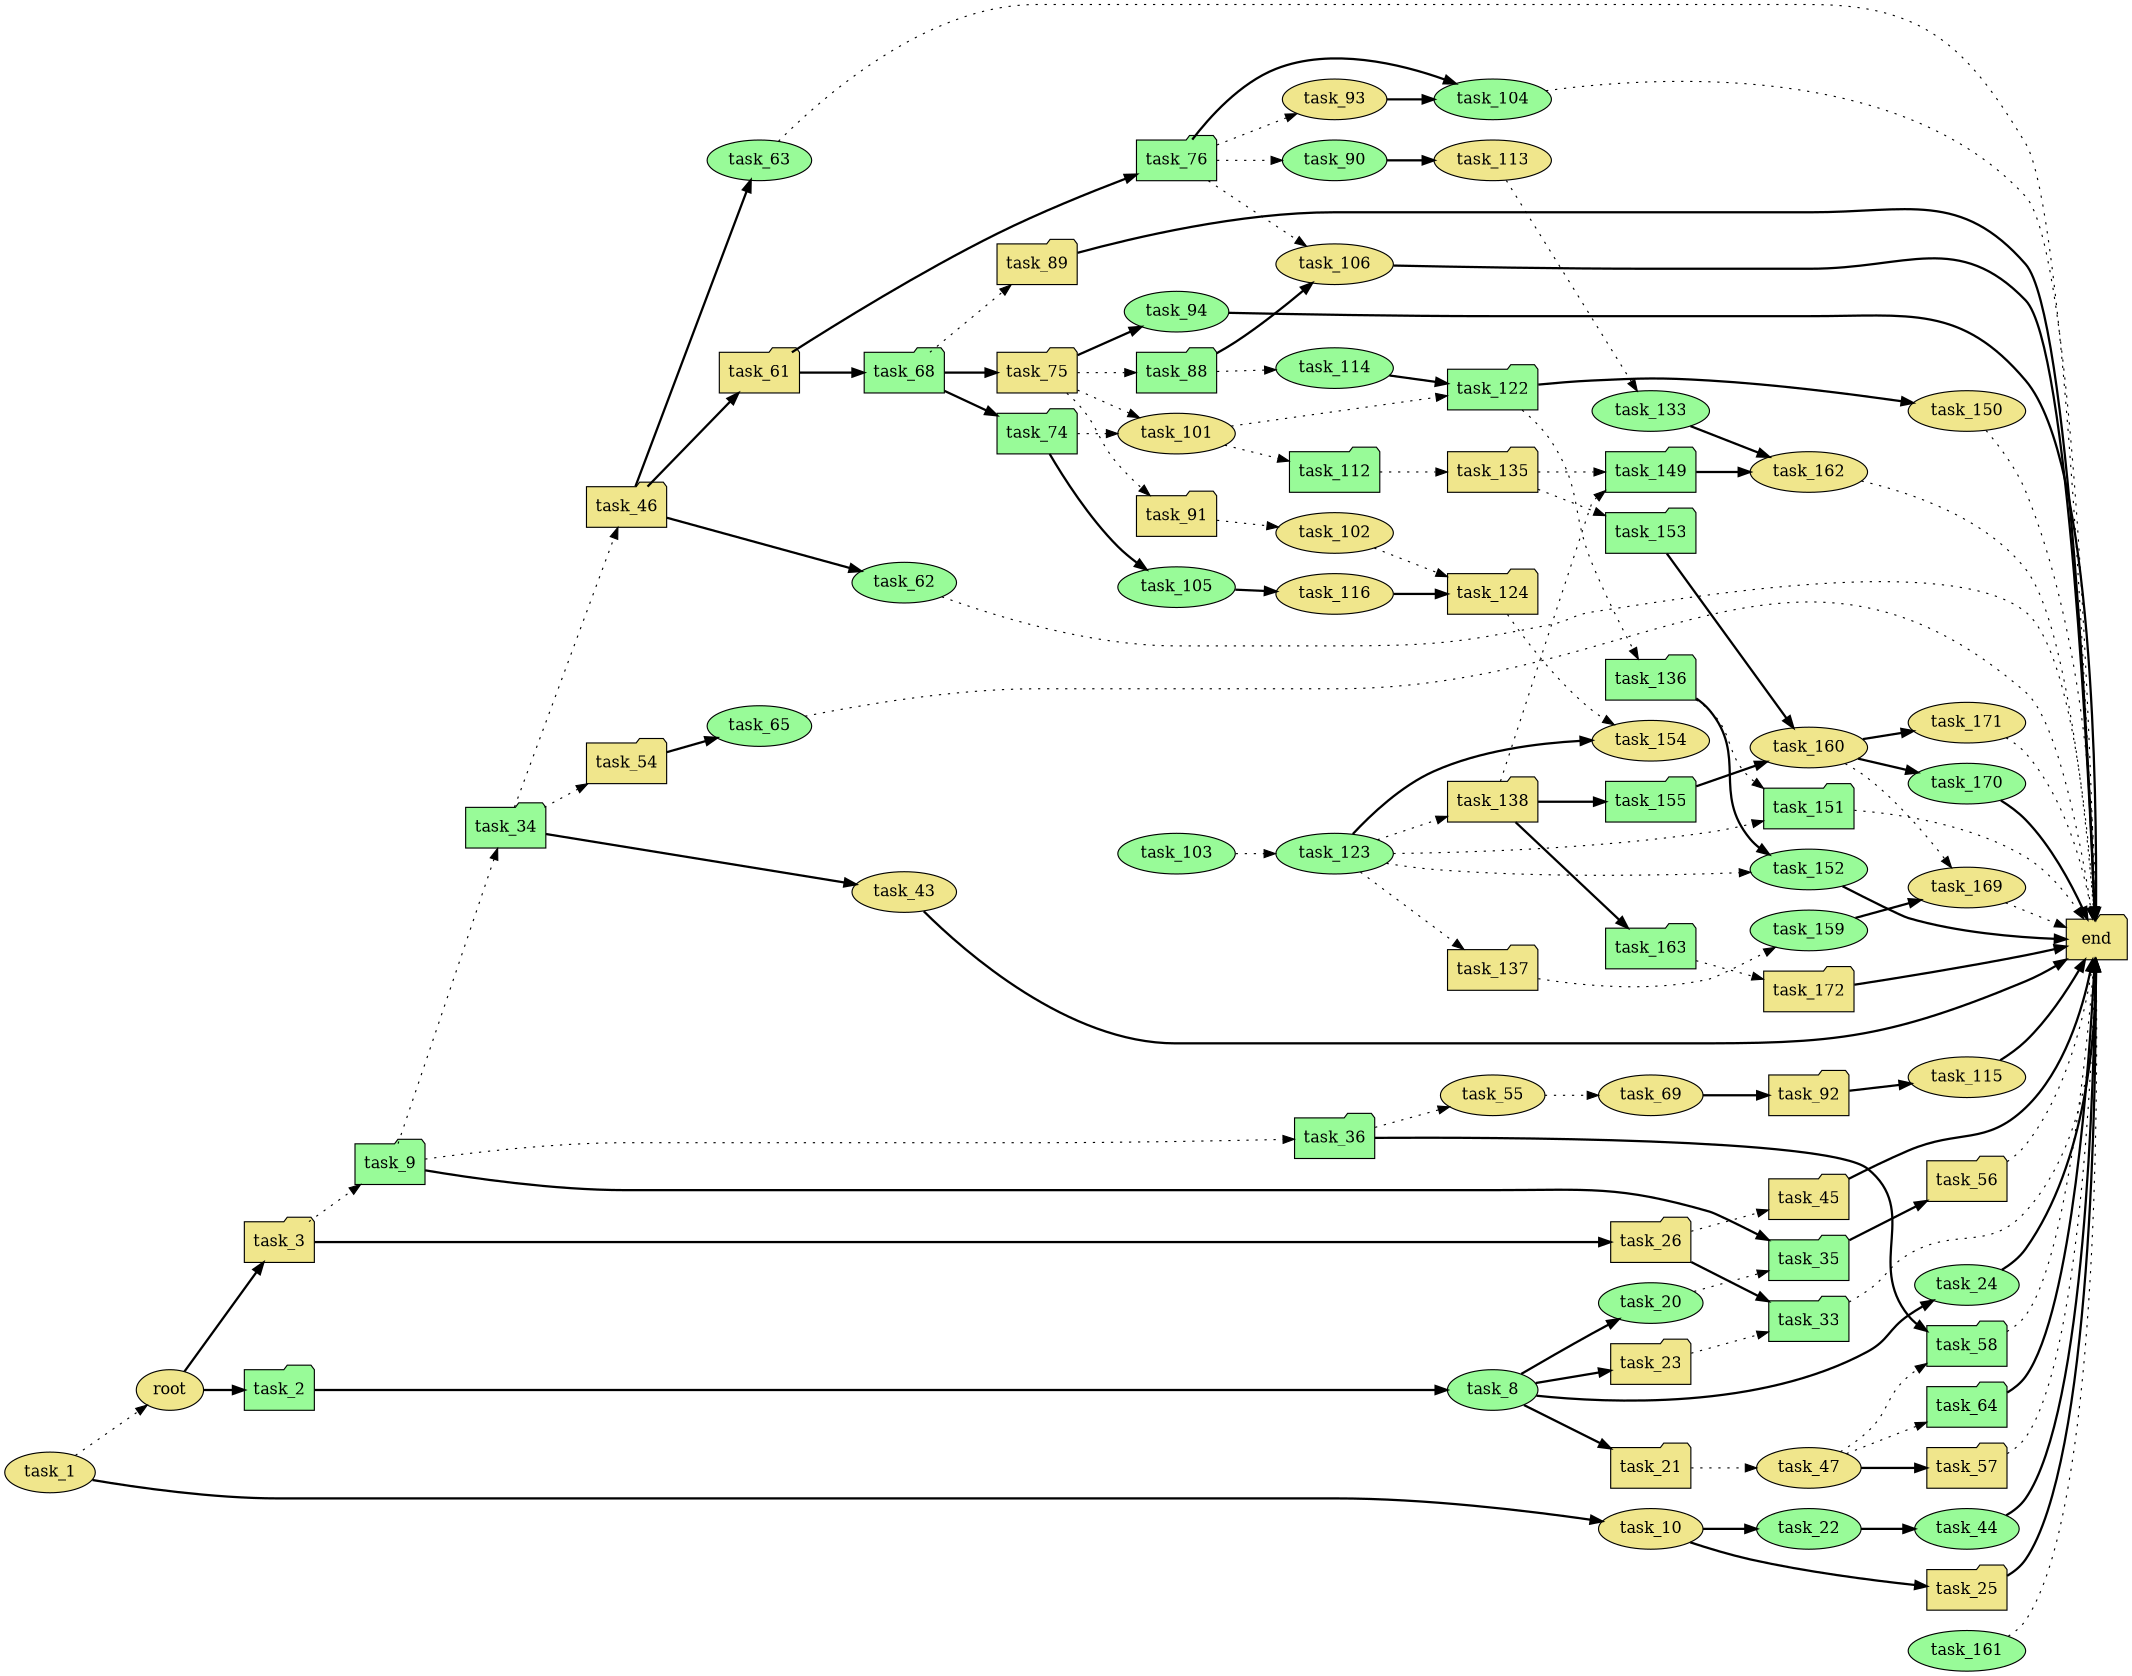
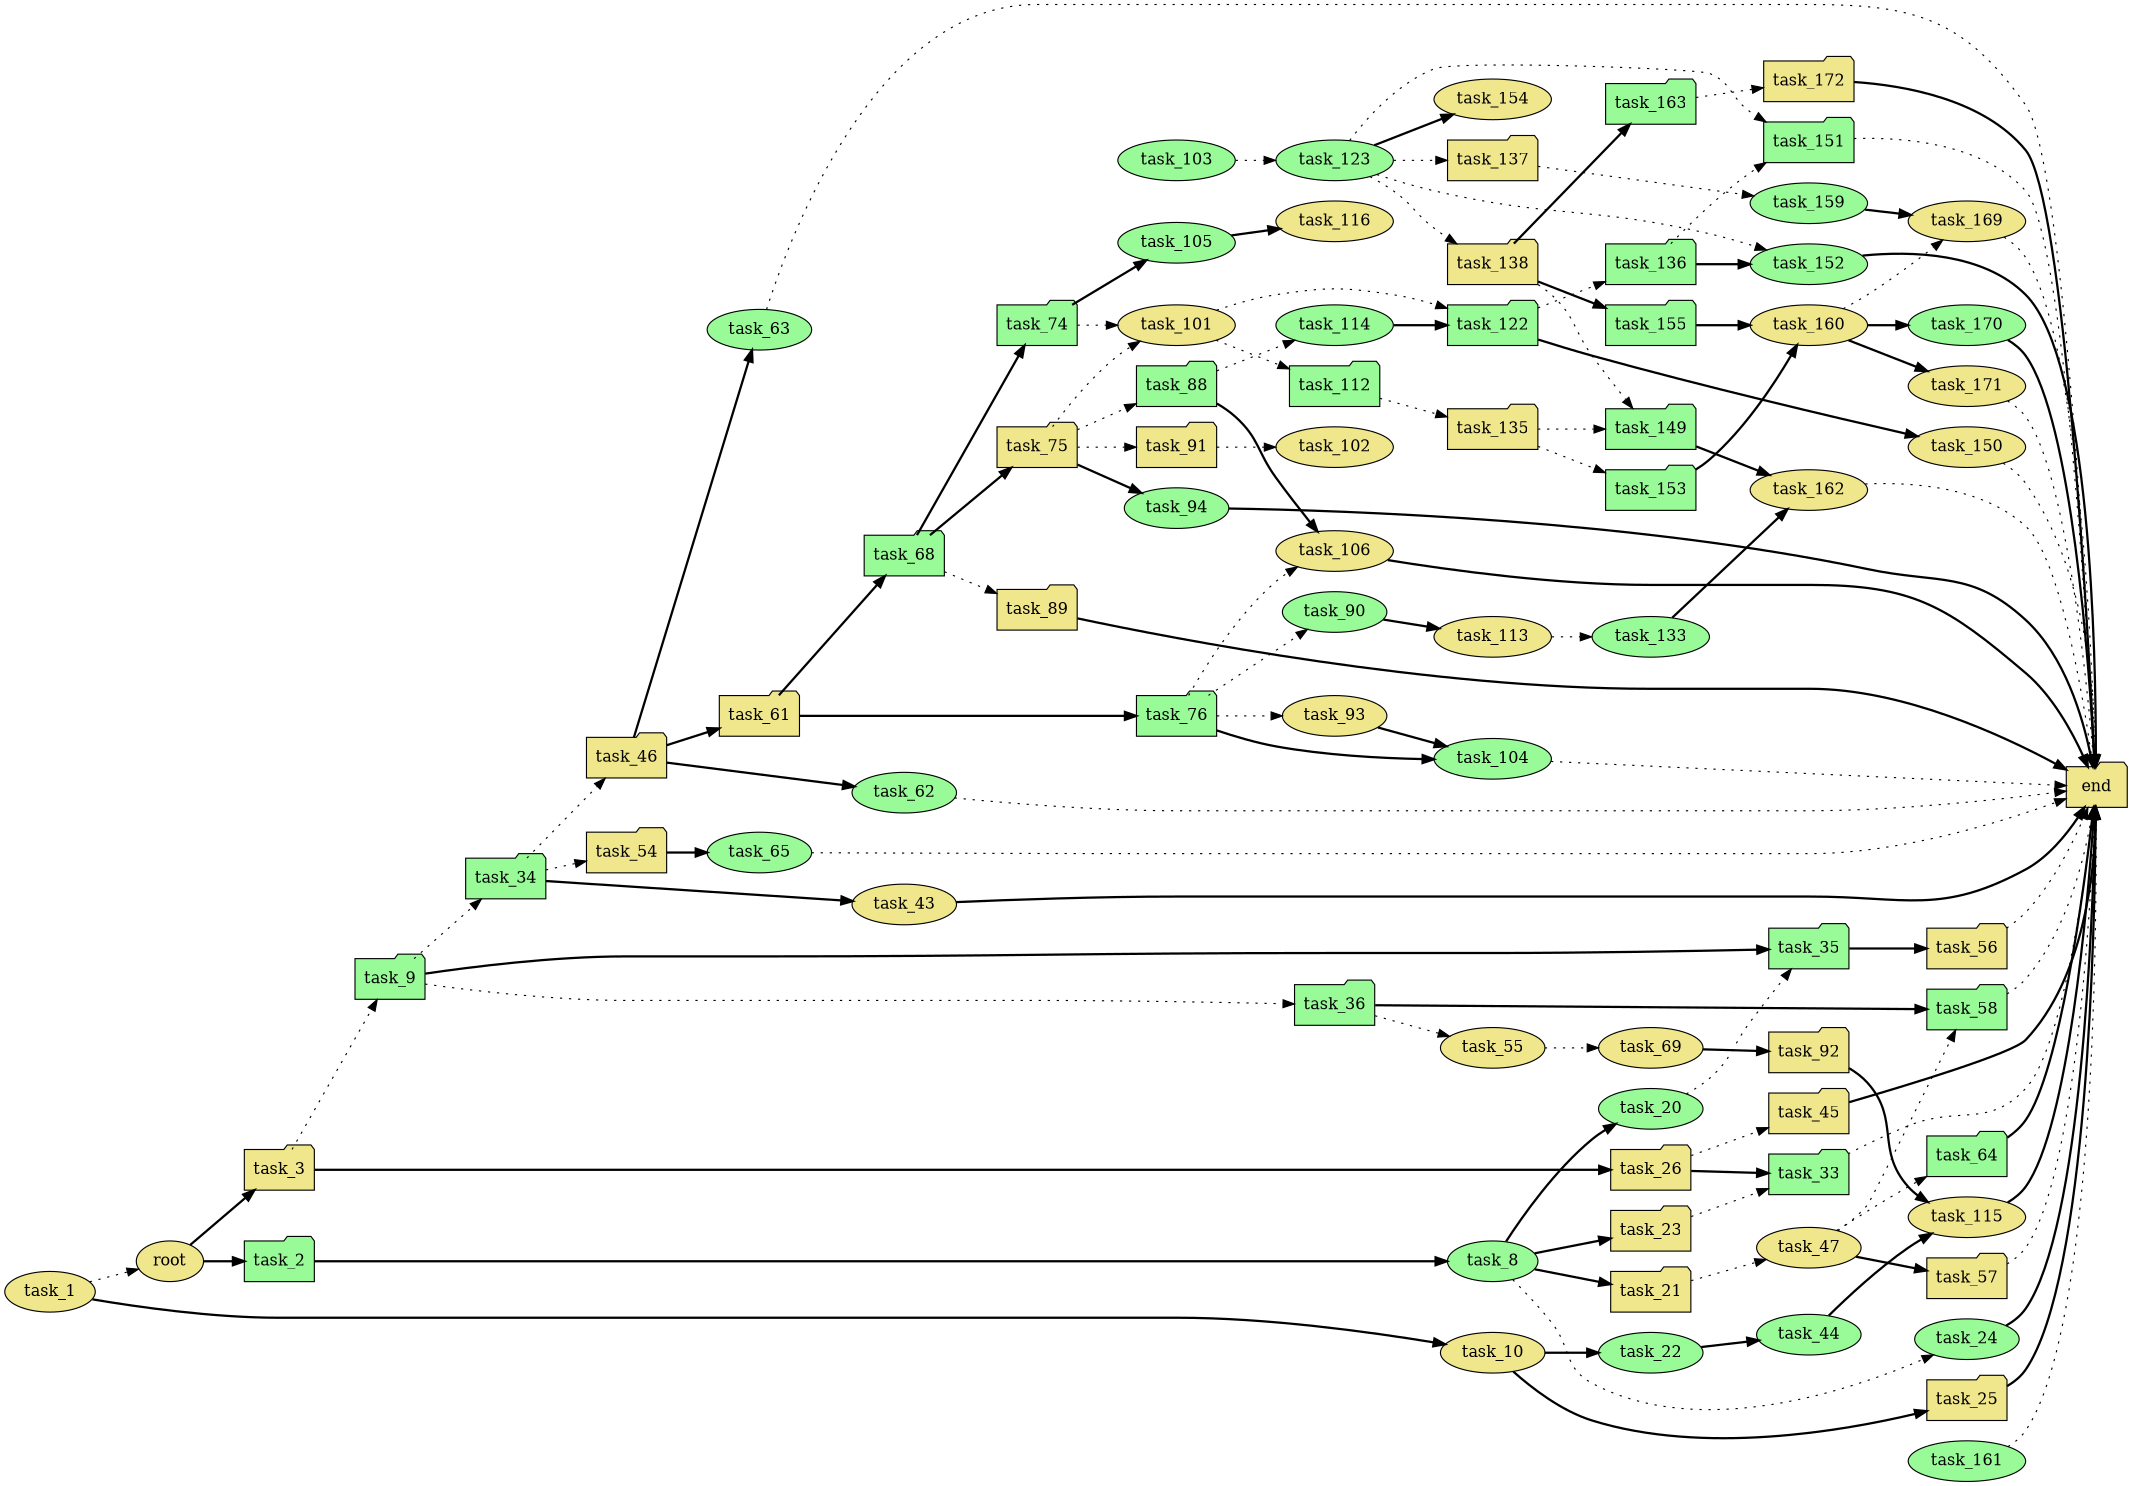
node "task_124": removed
edge "task_44" -> "end": now "task_44" -> "task_115"
edge "task_8" -> "task_24": style bold -> dotted
